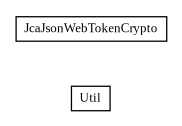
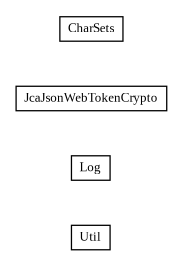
node "CharSets": added
node "Log": added
